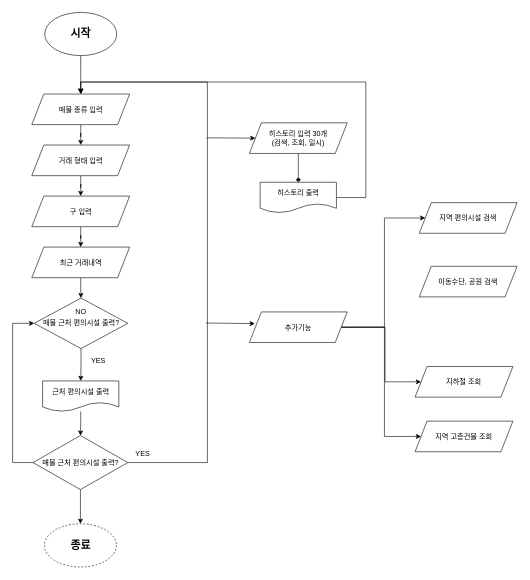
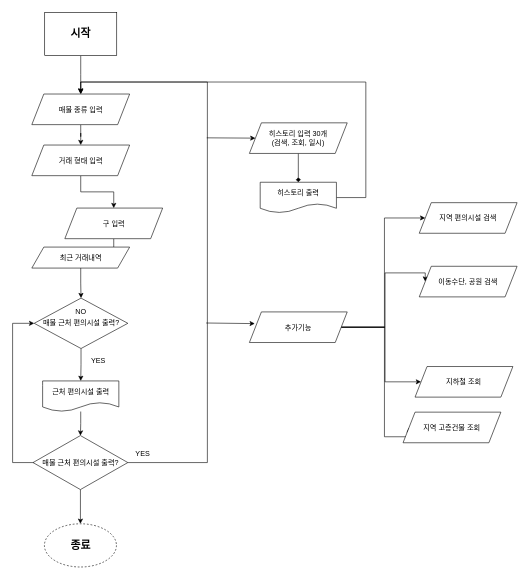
node "시작": shape ellipse -> rectangle
node "구 입력": moved (81, 211) -> (114, 223)
node "최근 거래내역": size 98x31 -> 98x21
edge "추가기능" -> "이동수단, 공원 검색": added
node "지역 고층건물 조회": moved (464, 436) -> (452, 427)
